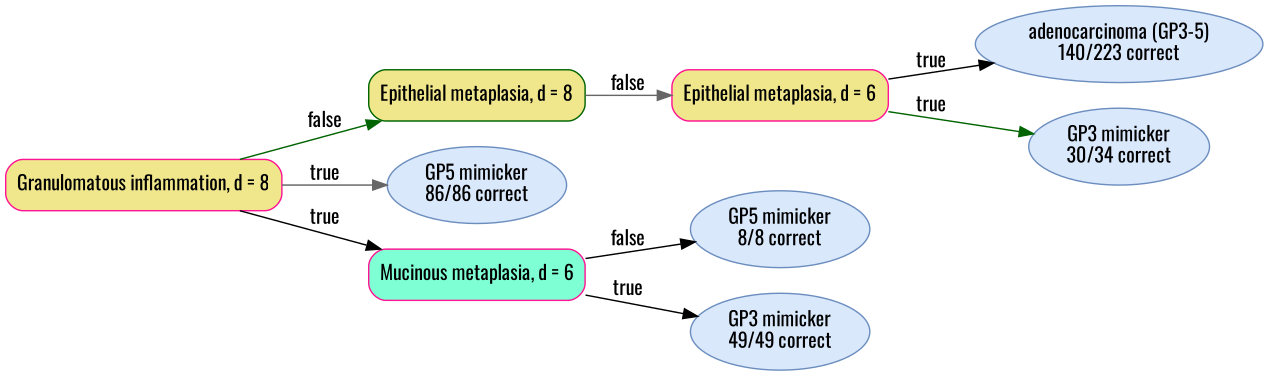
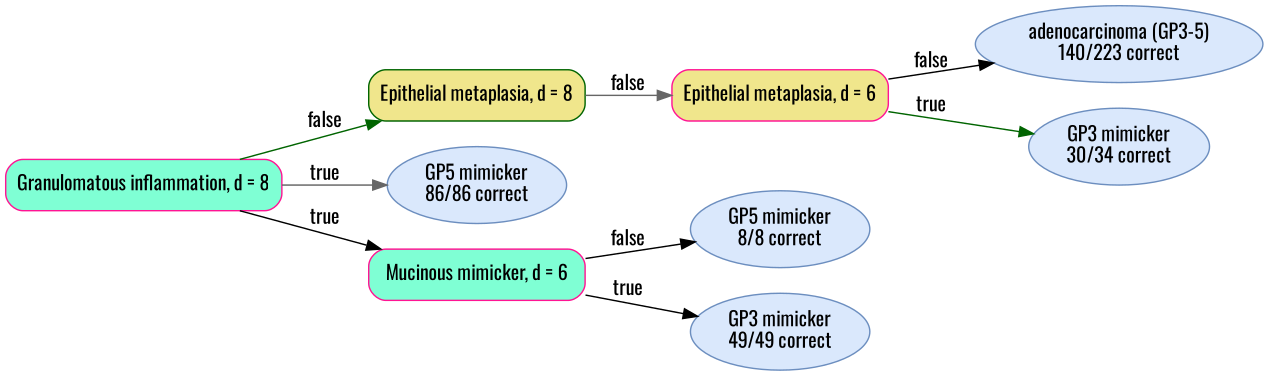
edge "Epithelial metaplasia, d = 6" -> "adenocarcinoma (GP3-5)": label "true" -> "false"
node "Granulomatous inflammation, d = 8": fillcolor khaki -> aquamarine
node "Mucinous metaplasia, d = 6": label "Mucinous metaplasia, d = 6" -> "Mucinous mimicker, d = 6"
